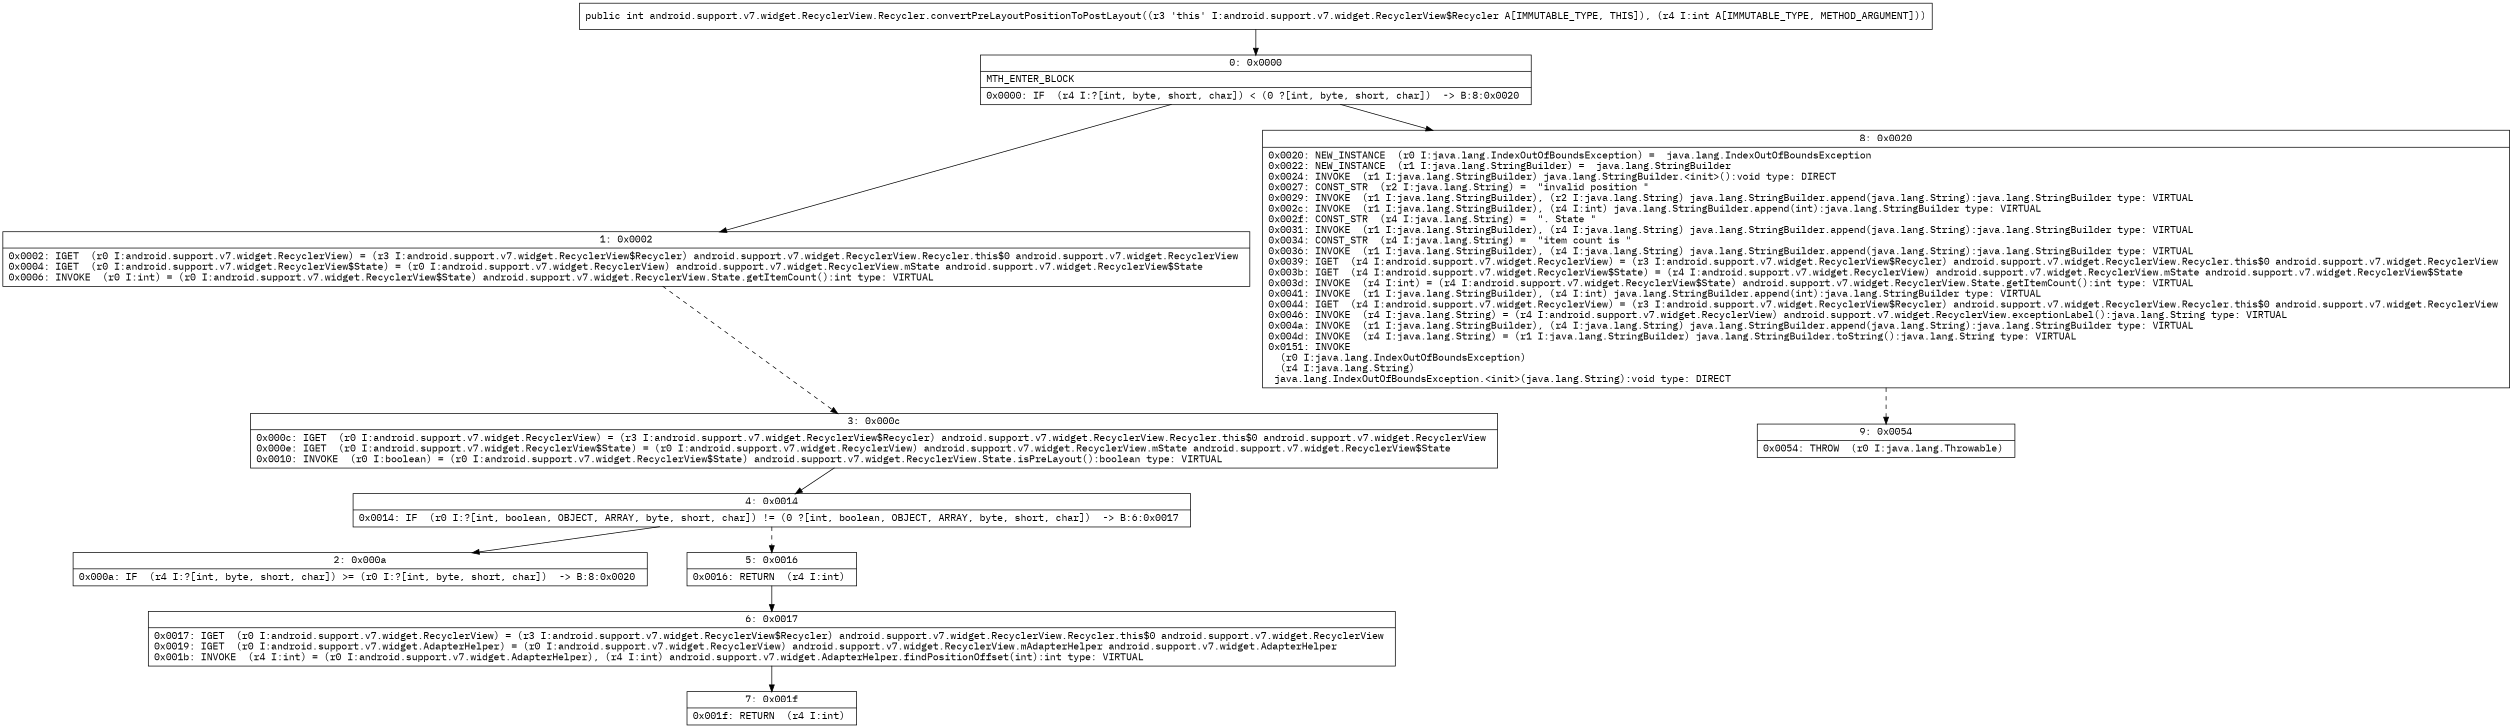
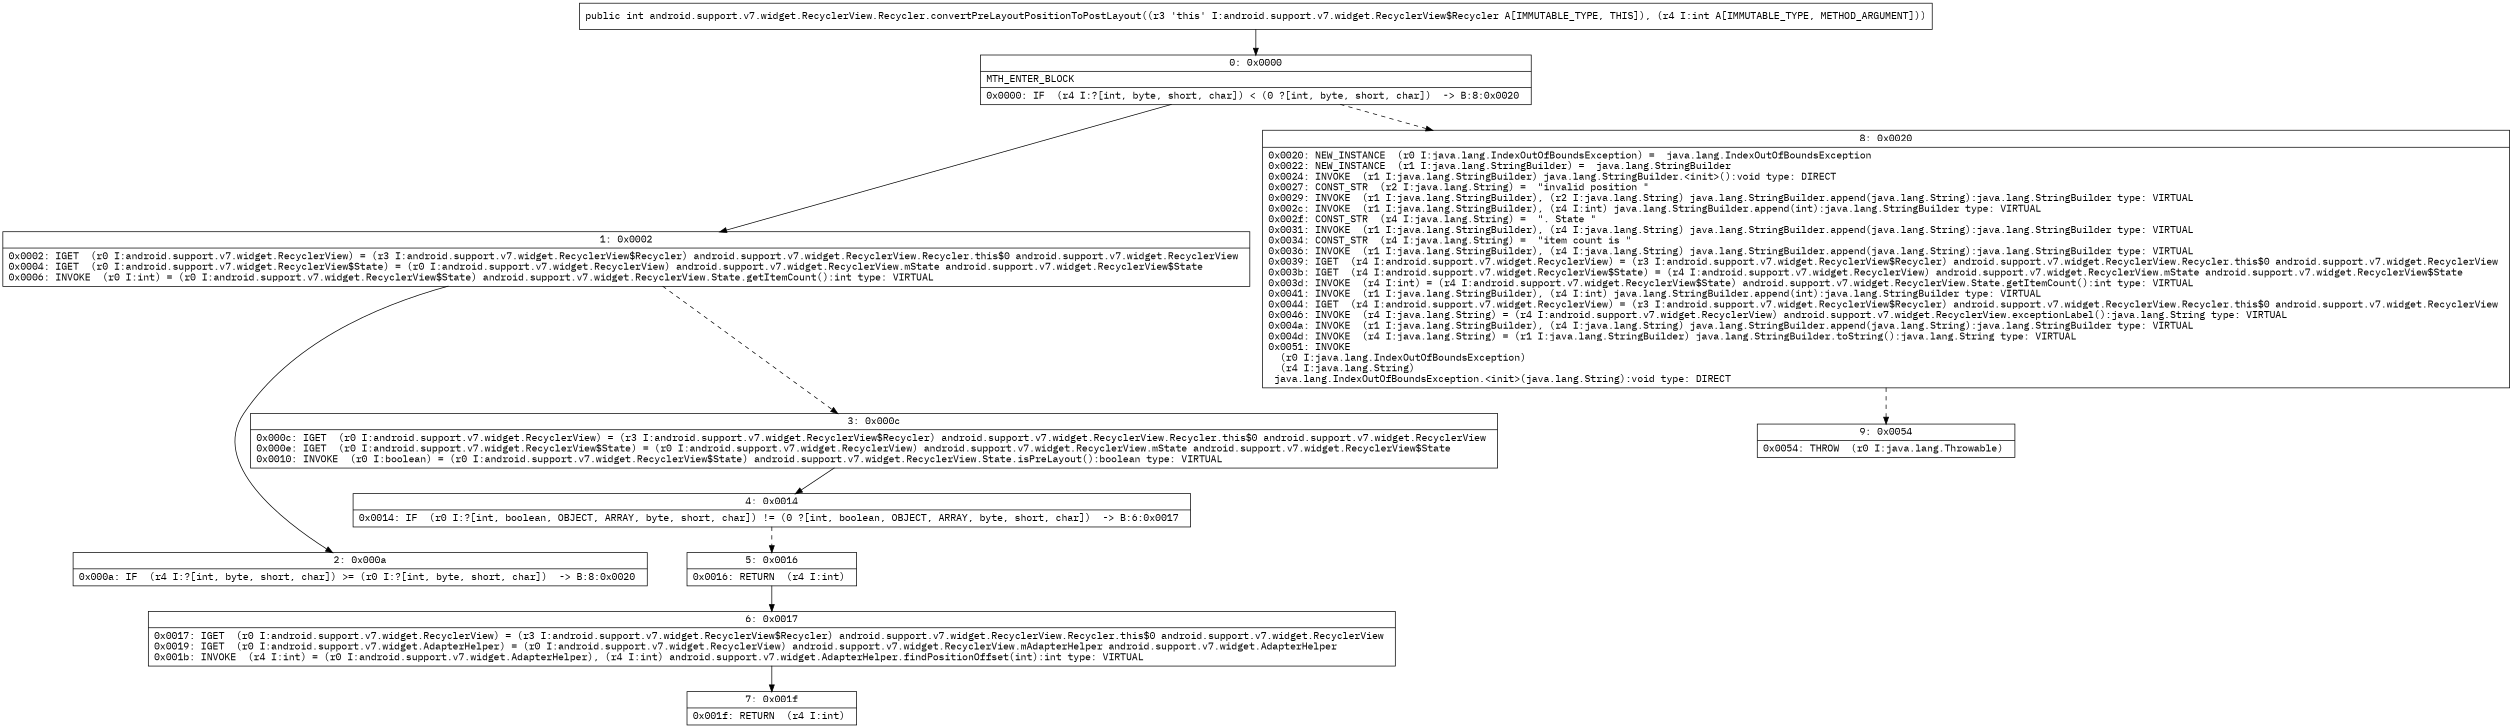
edge "0: 0x0000" -> "8: 0x0020": style solid -> dashed
node "8: 0x0020": text "0x0151: INVOKE" -> "0x0051: INVOKE"
edge "4: 0x0014" -> "2: 0x000a": now "1: 0x0002" -> "2: 0x000a"
